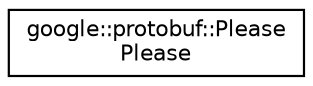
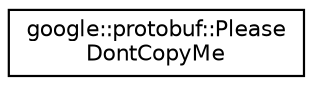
node "google::protobuf::Please Please": label "google::protobuf::Please Please" -> "google::protobuf::Please DontCopyMe"
